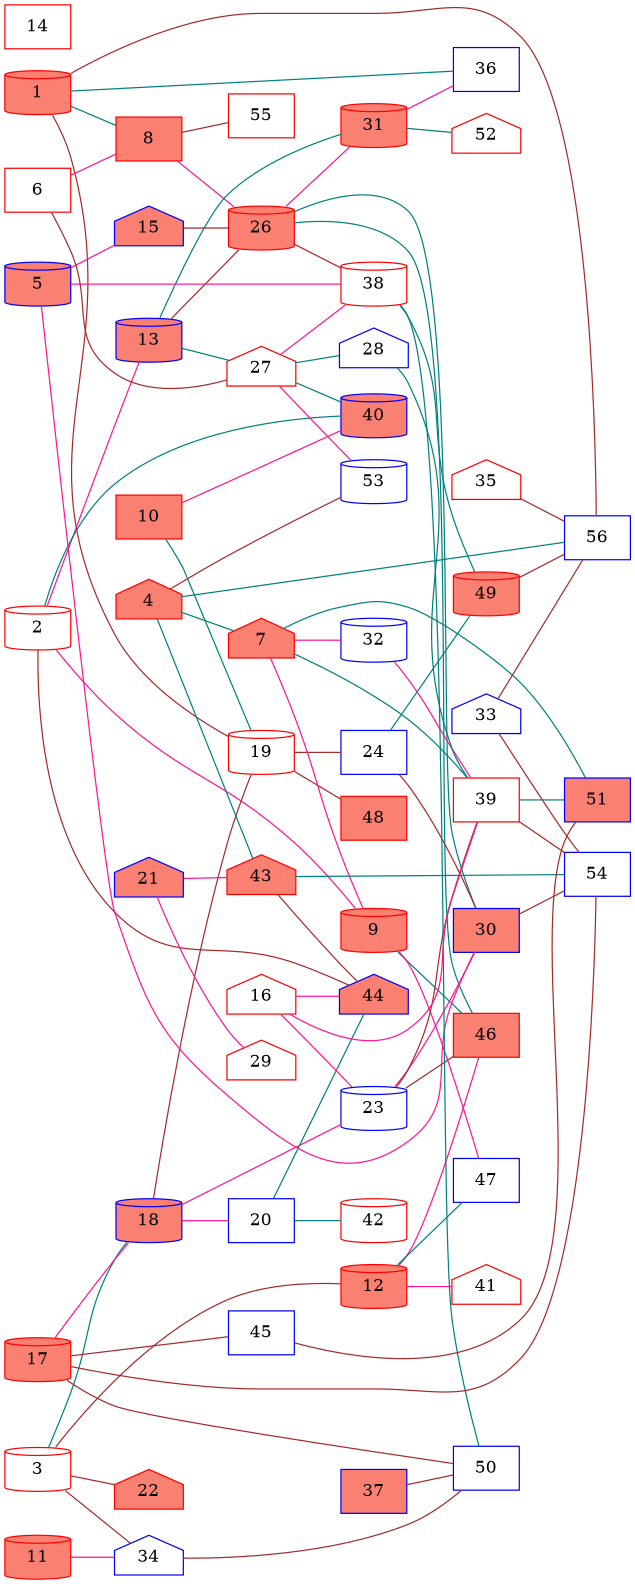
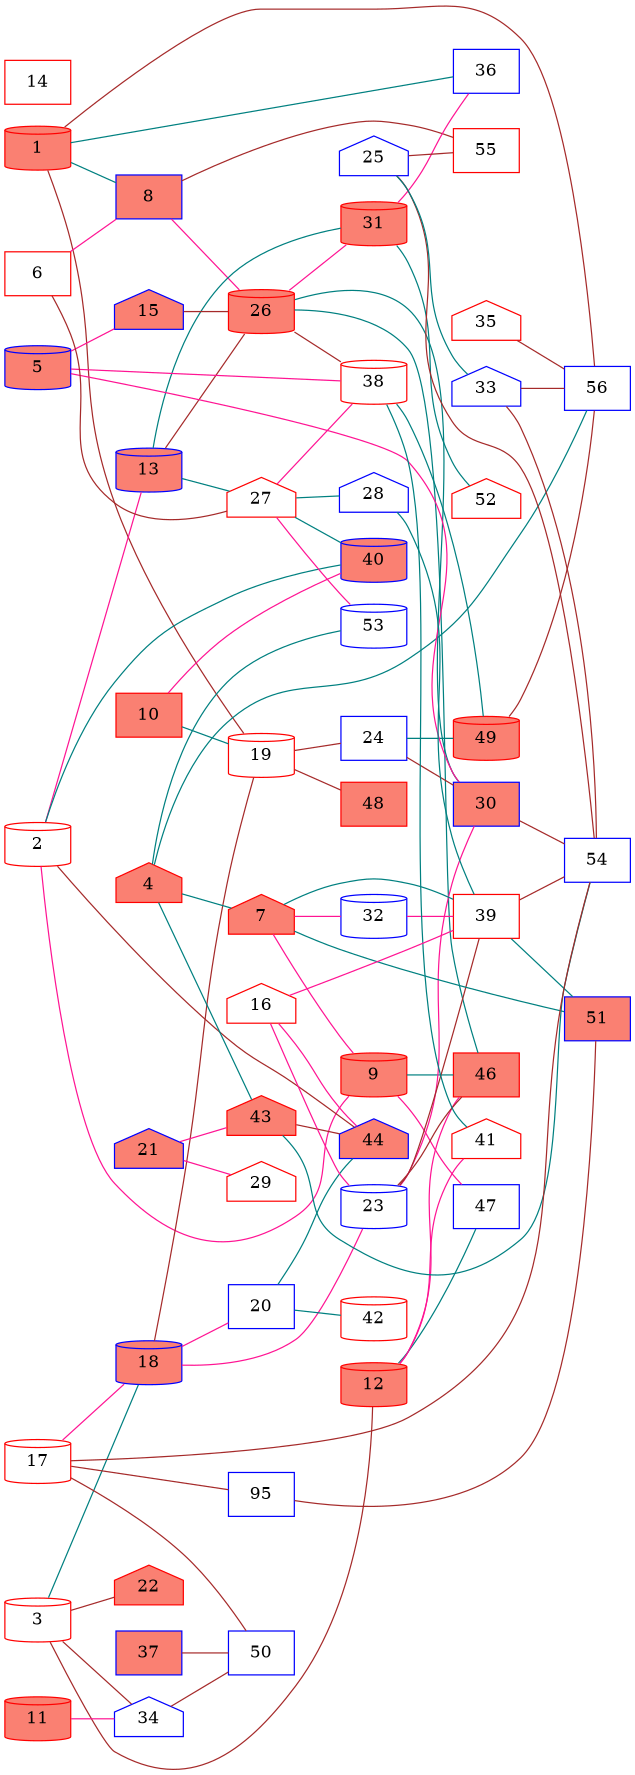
node "8": color red -> blue
node "25": added
edge "53" -- "4": color brown -> teal
edge "38" -- "50": now "38" -- "41"
node "45": label "45" -> "95"
node "17": fillcolor salmon -> white
